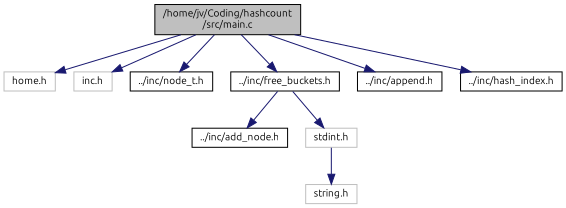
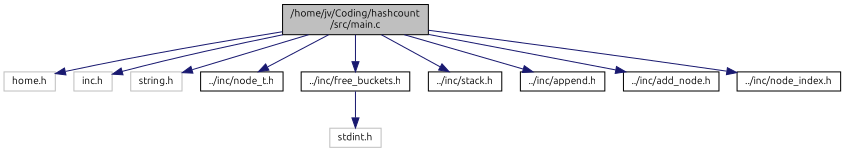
node "../inc/stack.h": added
node "../inc/hash_index.h": label "../inc/hash_index.h" -> "../inc/node_index.h"
edge "../inc/free_buckets.h" -> "../inc/add_node.h": now "/home/jv/Coding/hashcount /src/main.c" -> "../inc/add_node.h"
edge "stdint.h" -> "string.h": now "/home/jv/Coding/hashcount /src/main.c" -> "string.h"
